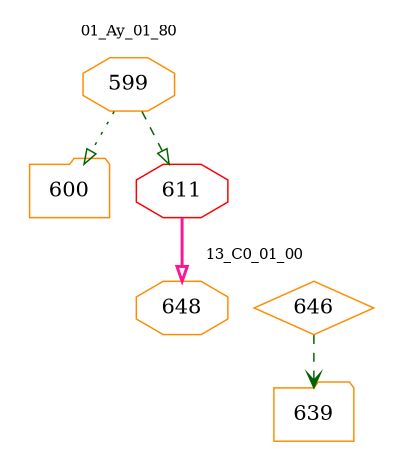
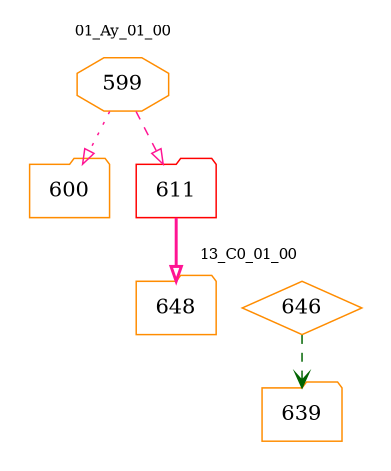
cluster "01_Ay_01_80": label "01_Ay_01_80" -> "01_Ay_01_00"
edge "599" -> "600": color darkgreen -> deeppink
edge "599" -> "611": color darkgreen -> deeppink
node "611": shape octagon -> folder
node "648": shape octagon -> folder
